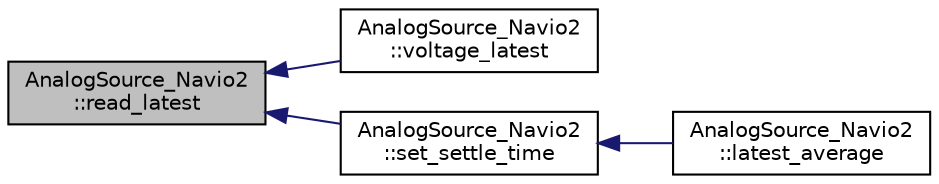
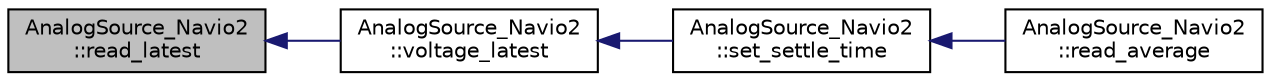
edge "AnalogSource_Navio2 ::set_settle_time" -> "AnalogSource_Navio2 ::read_latest": now "AnalogSource_Navio2 ::set_settle_time" -> "AnalogSource_Navio2 ::voltage_latest"
node "AnalogSource_Navio2 ::latest_average": label "AnalogSource_Navio2 ::latest_average" -> "AnalogSource_Navio2 ::read_average"
